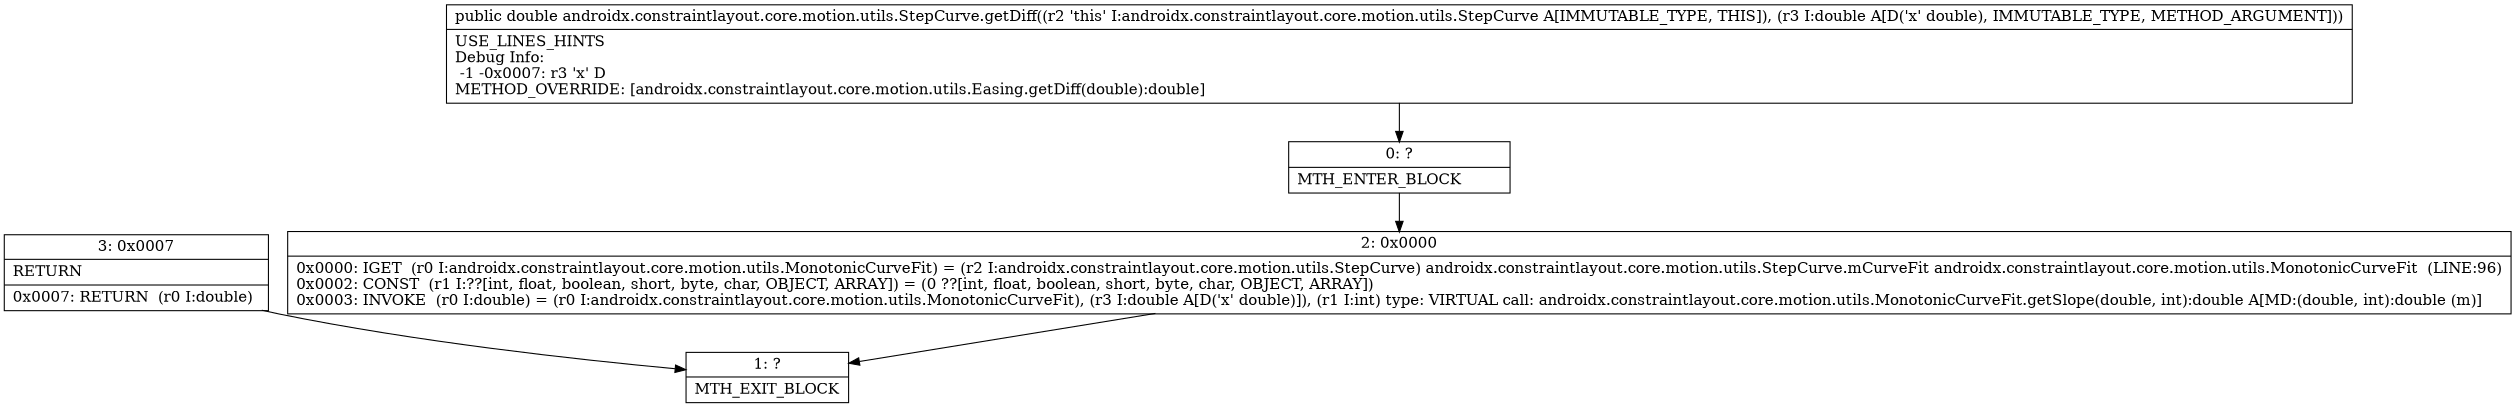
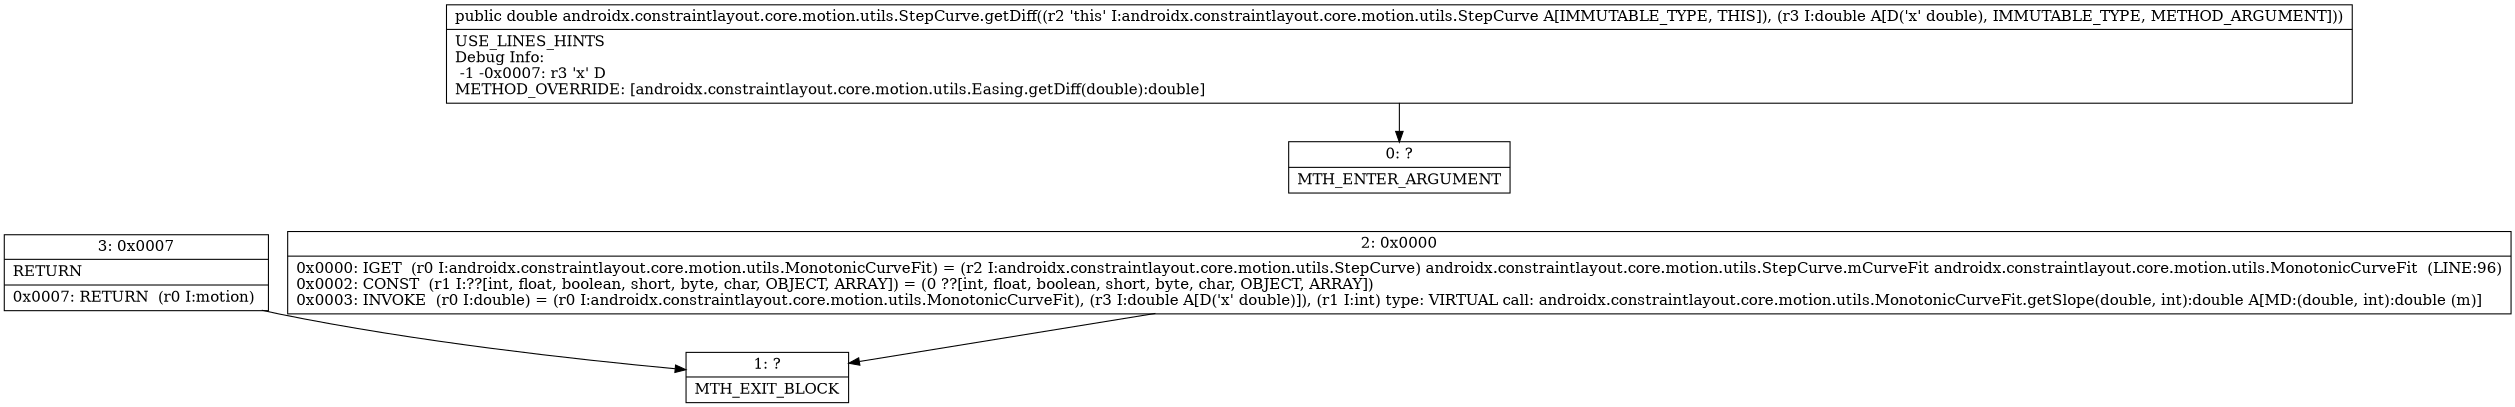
node "0: ?": text "MTH_ENTER_BLOCK" -> "MTH_ENTER_ARGUMENT"
edge "0: ?" -> "2: 0x0000": removed
node "3: 0x0007": text "0x0007: RETURN  (r0 I:double)" -> "0x0007: RETURN  (r0 I:motion)"
